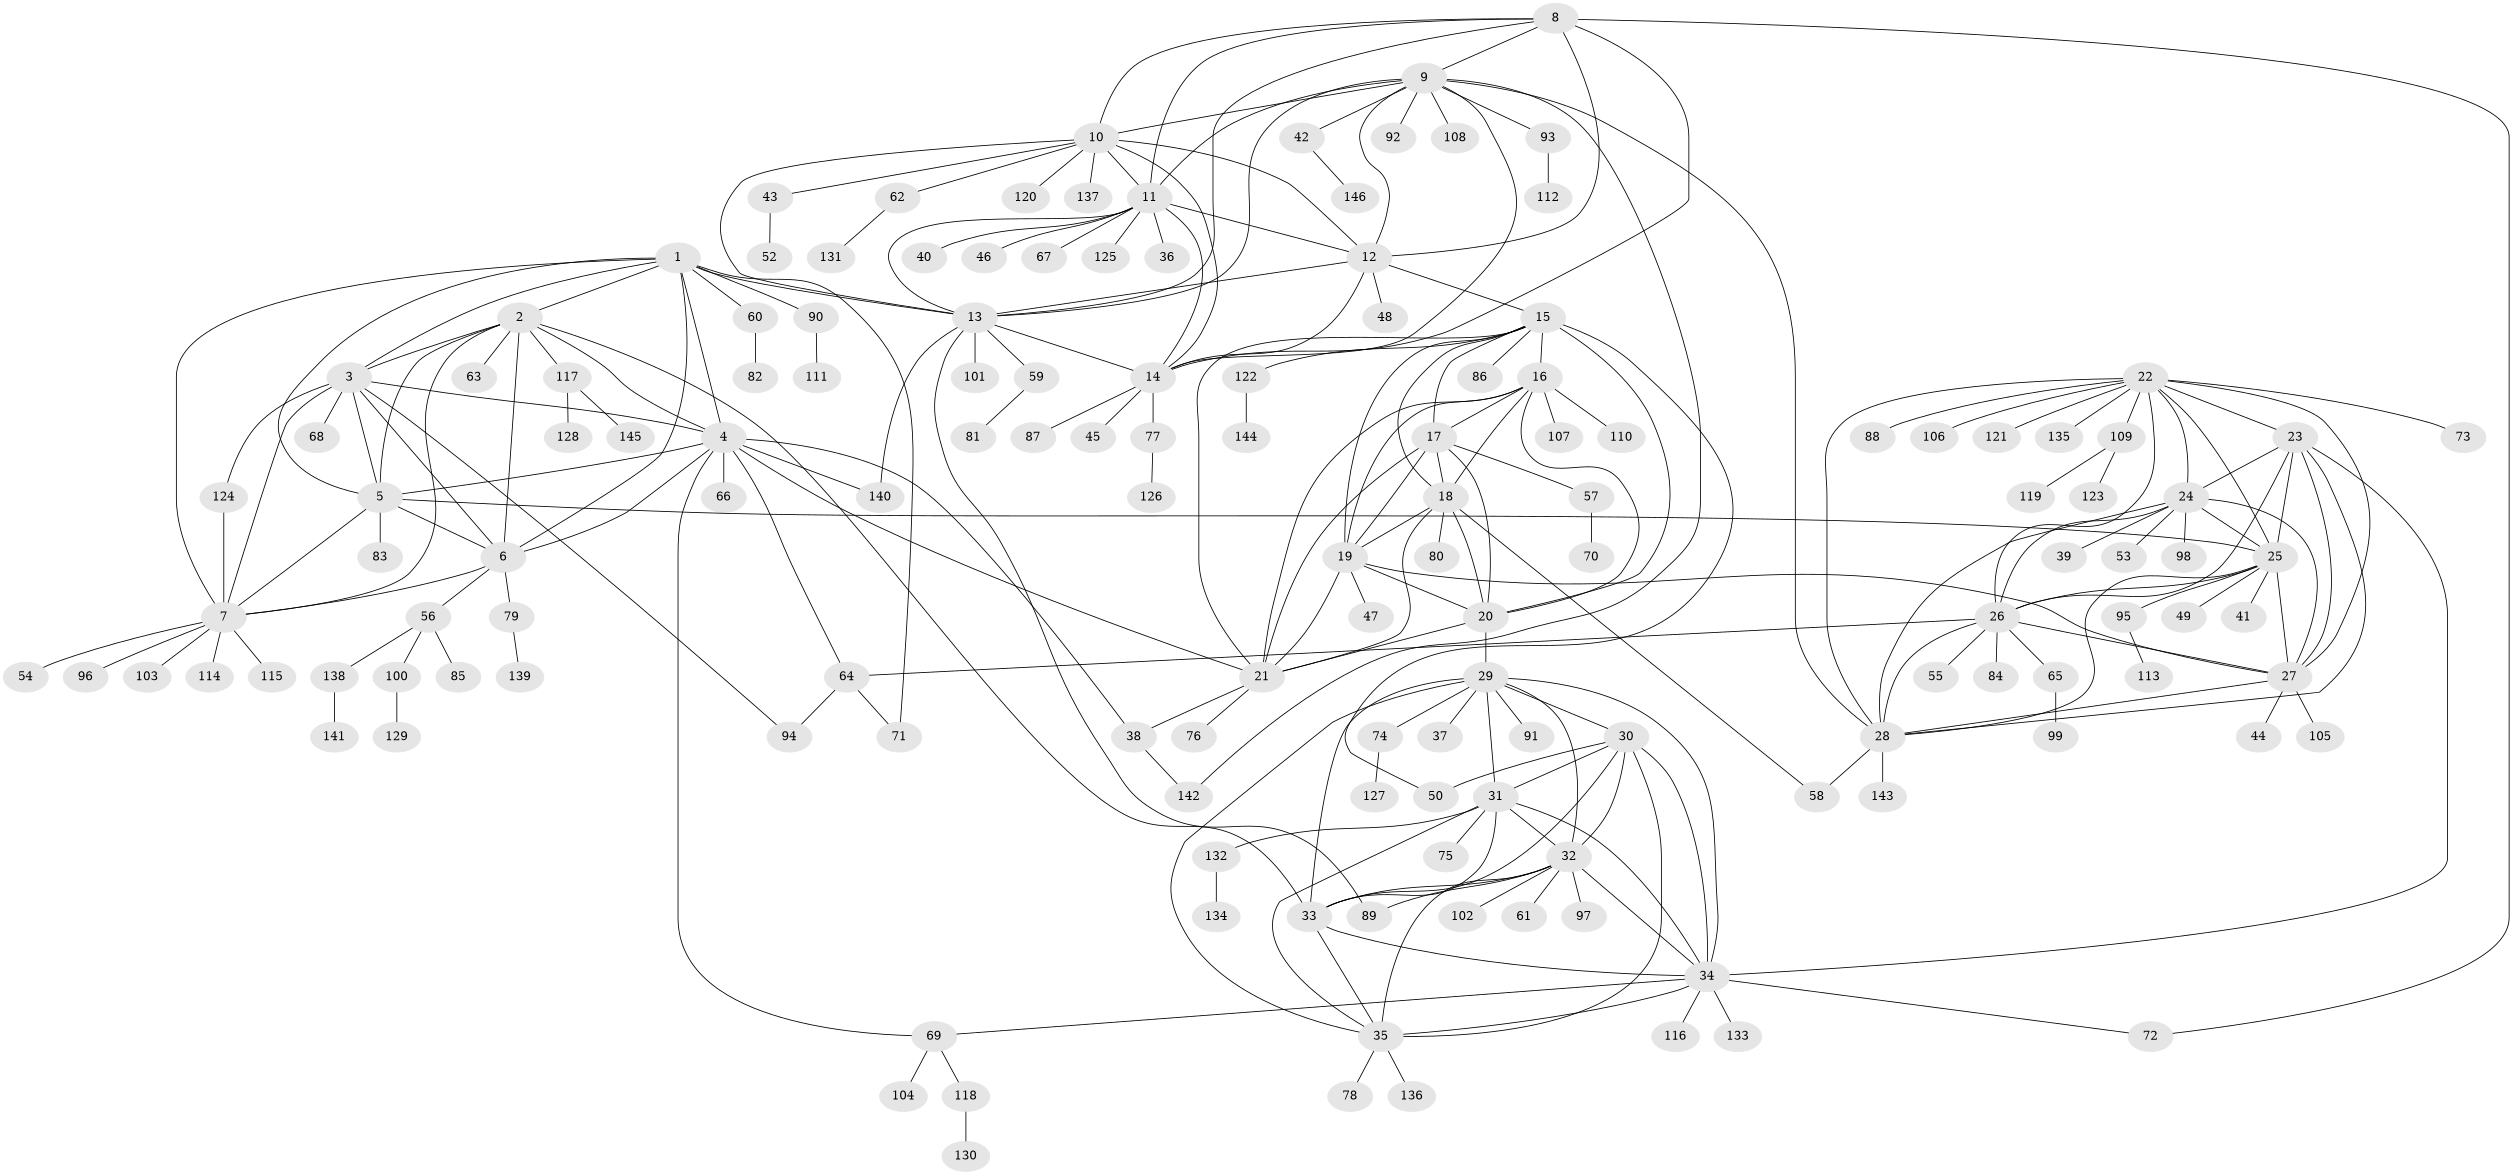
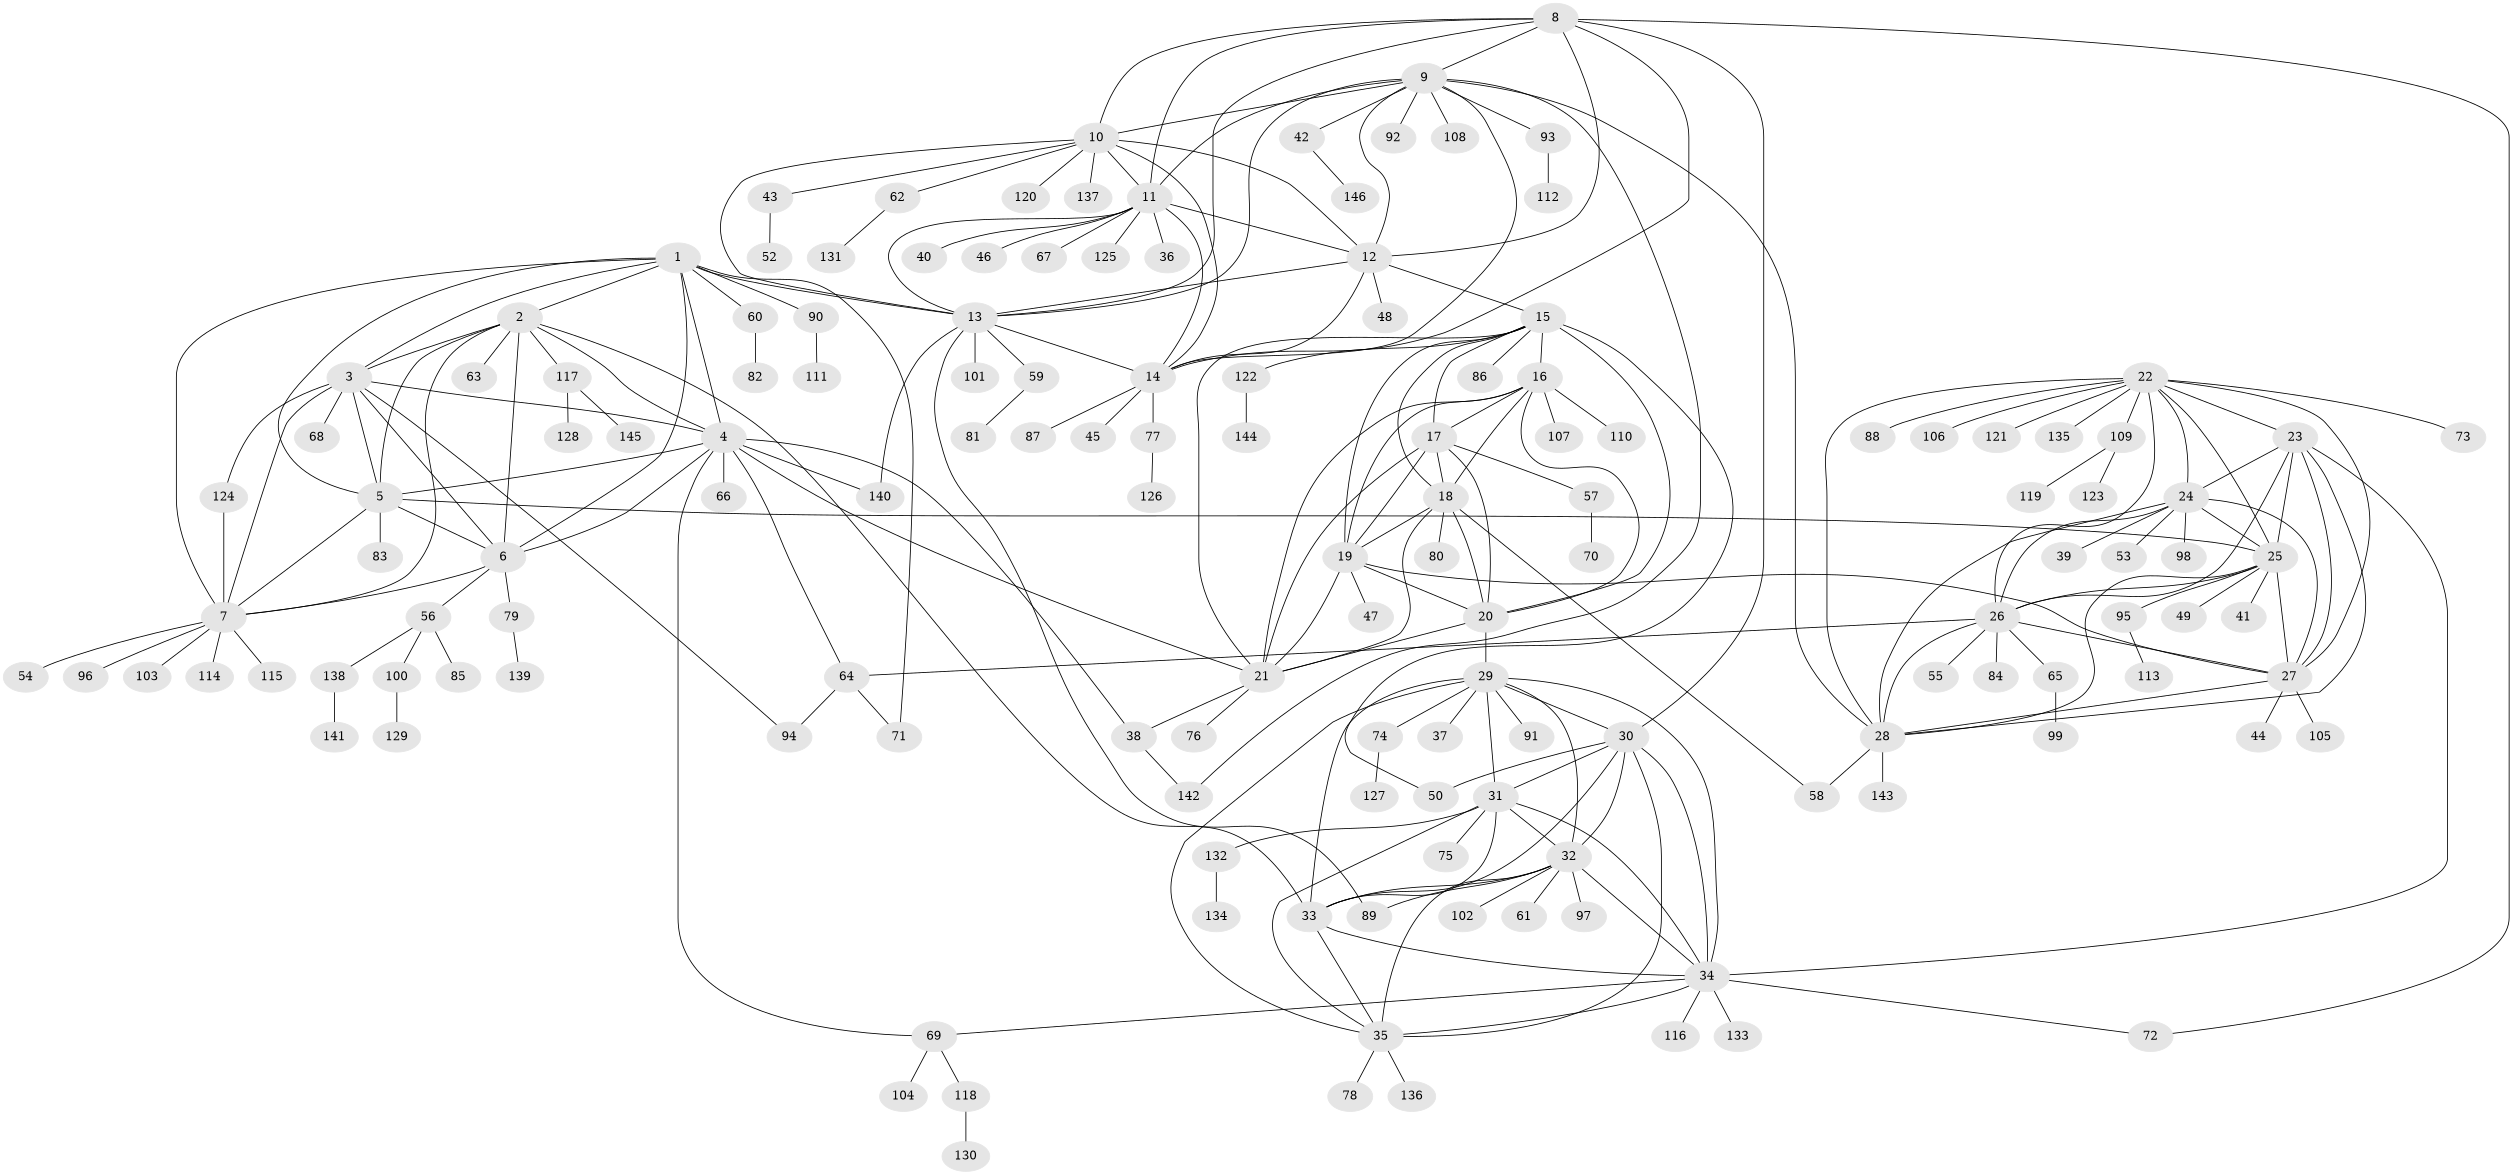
edge "8" -- "30": added
